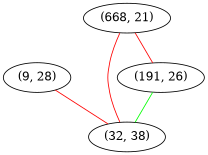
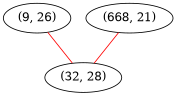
node "(9, 28)": label "(9, 28)" -> "(9, 26)"
node "(191, 26)": removed
node "(32, 38)": label "(32, 38)" -> "(32, 28)"
